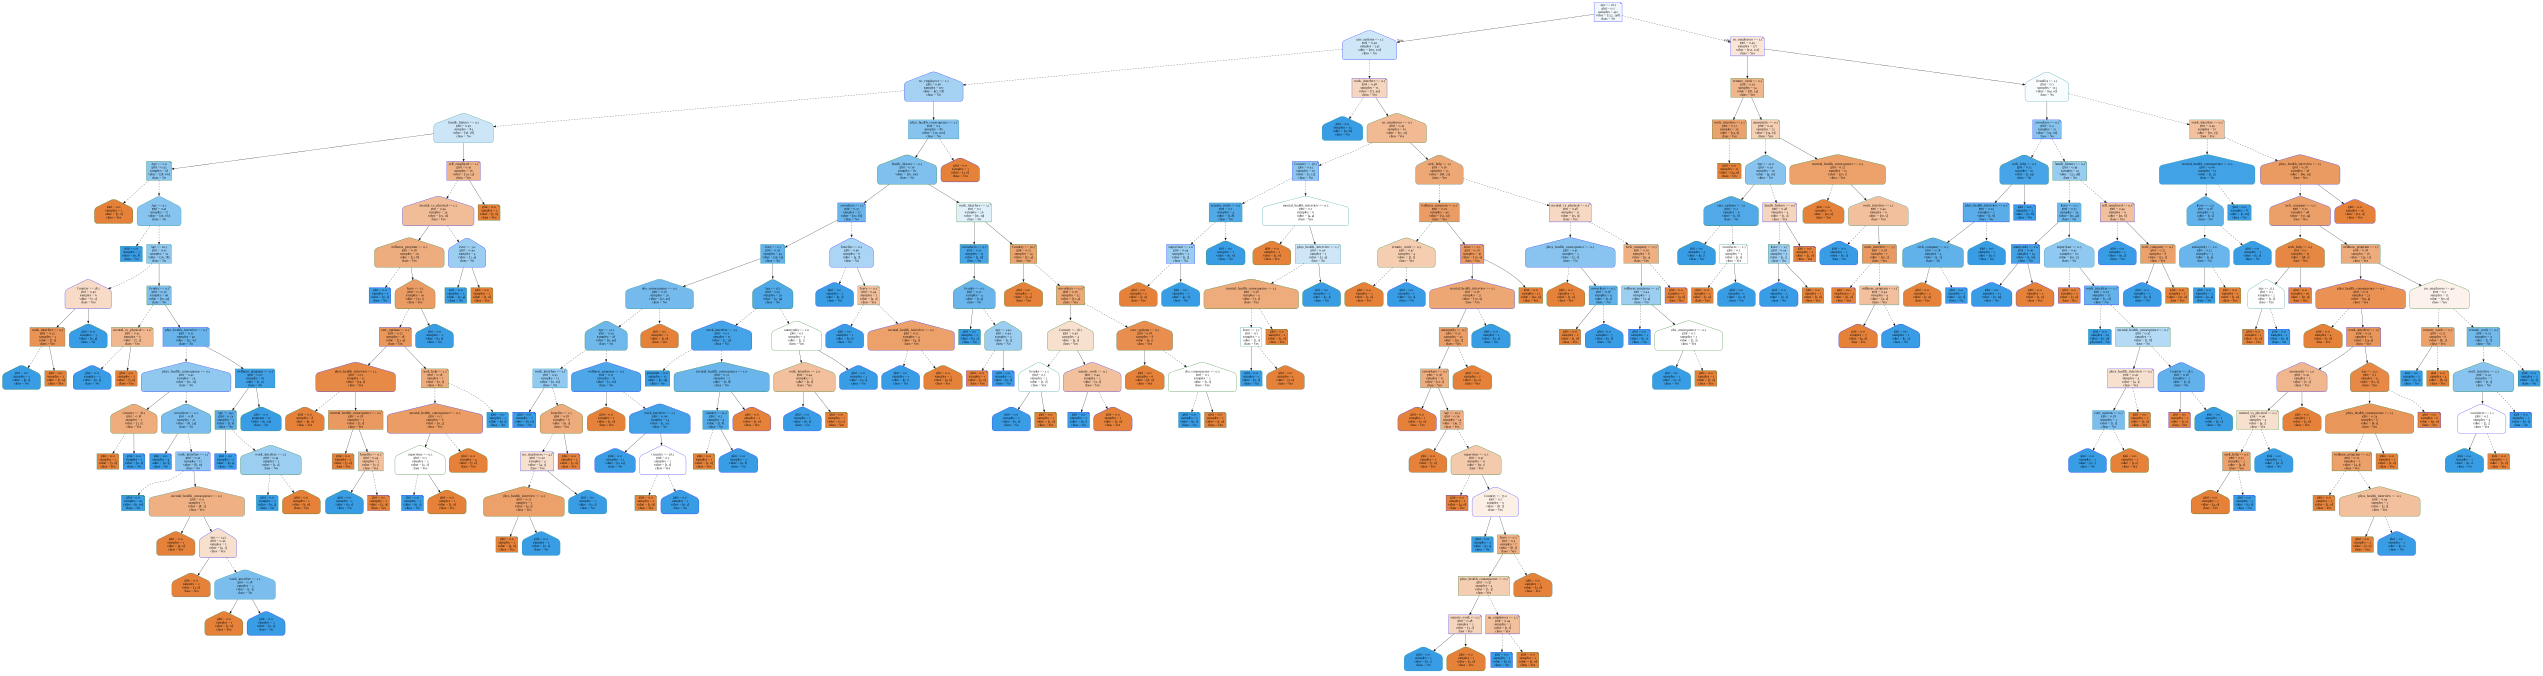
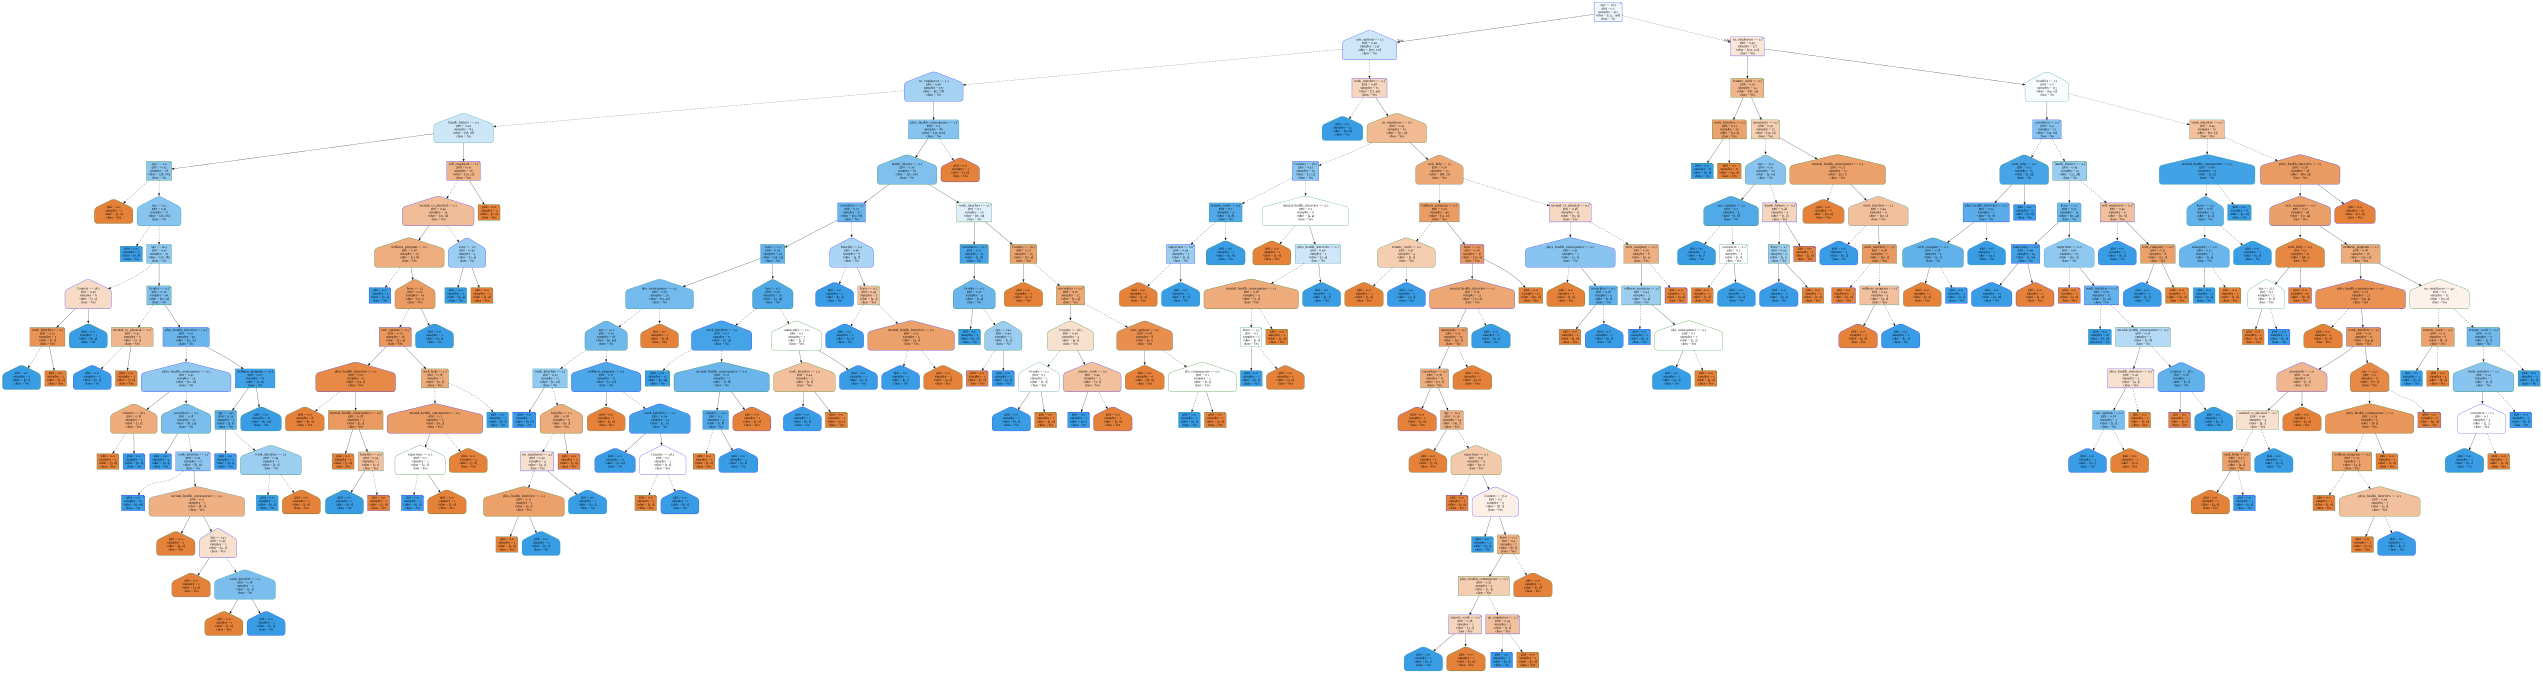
node "gini = 0.0 samples = 8 value = [0, 9] class = No": added
node "gini = 0.0 samples = 21 value = [34, 0] class = Yes": label "gini = 0.0 samples = 21 value = [34, 0] class = Yes" -> "gini = 0.1 samples = 21 value = [34, 0] class = Yes"
node "program = 0.0 samples = 12 value = [0, 24] class = No": label "program = 0.0 samples = 12 value = [0, 24] class = No" -> "gini = 0.0 samples = 12 value = [0, 24] class = No"
node "gini = 0.0 program = 11 value = [0, 19] class = No": label "gini = 0.0 program = 11 value = [0, 19] class = No" -> "gini = 0.0 samples = 11 value = [0, 19] class = No"
node "gini = 0.0 samples = 10 value = [0, 16] class = No": color darkgreen -> blue
